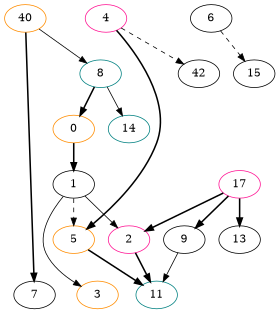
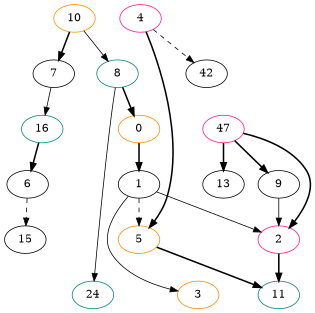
node "40": label "40" -> "10"
node "16": added
node "14": label "14" -> "24"
node "17": label "17" -> "47"
edge "9" -> "11": now "9" -> "2"
